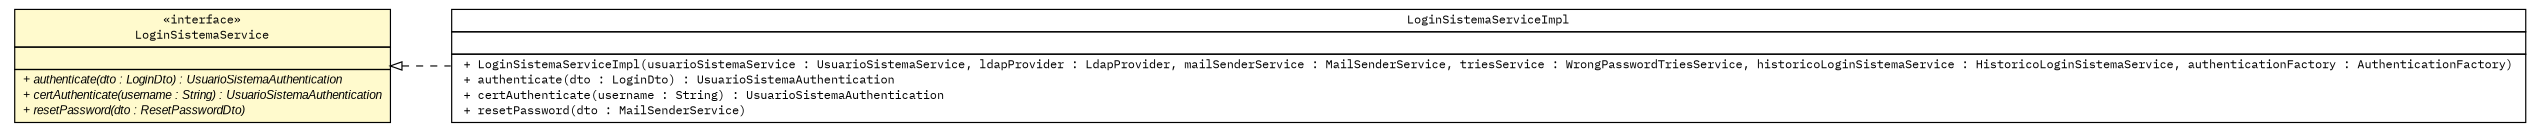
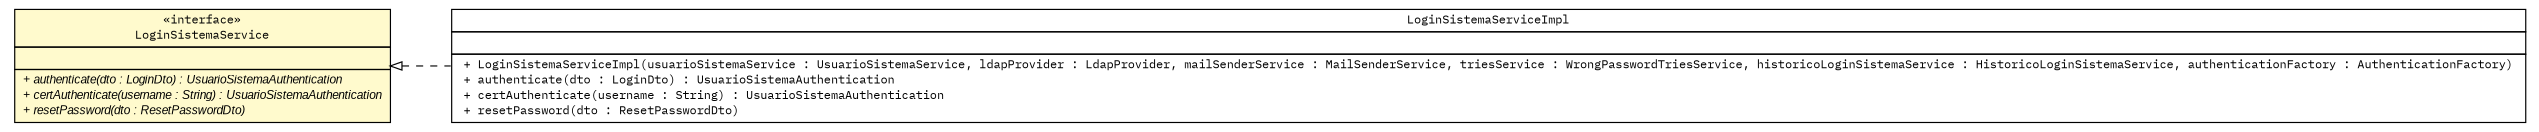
node "LoginSistemaServiceImpl": text "+ resetPassword(dto : MailSenderService)" -> "+ resetPassword(dto : ResetPasswordDto)"
